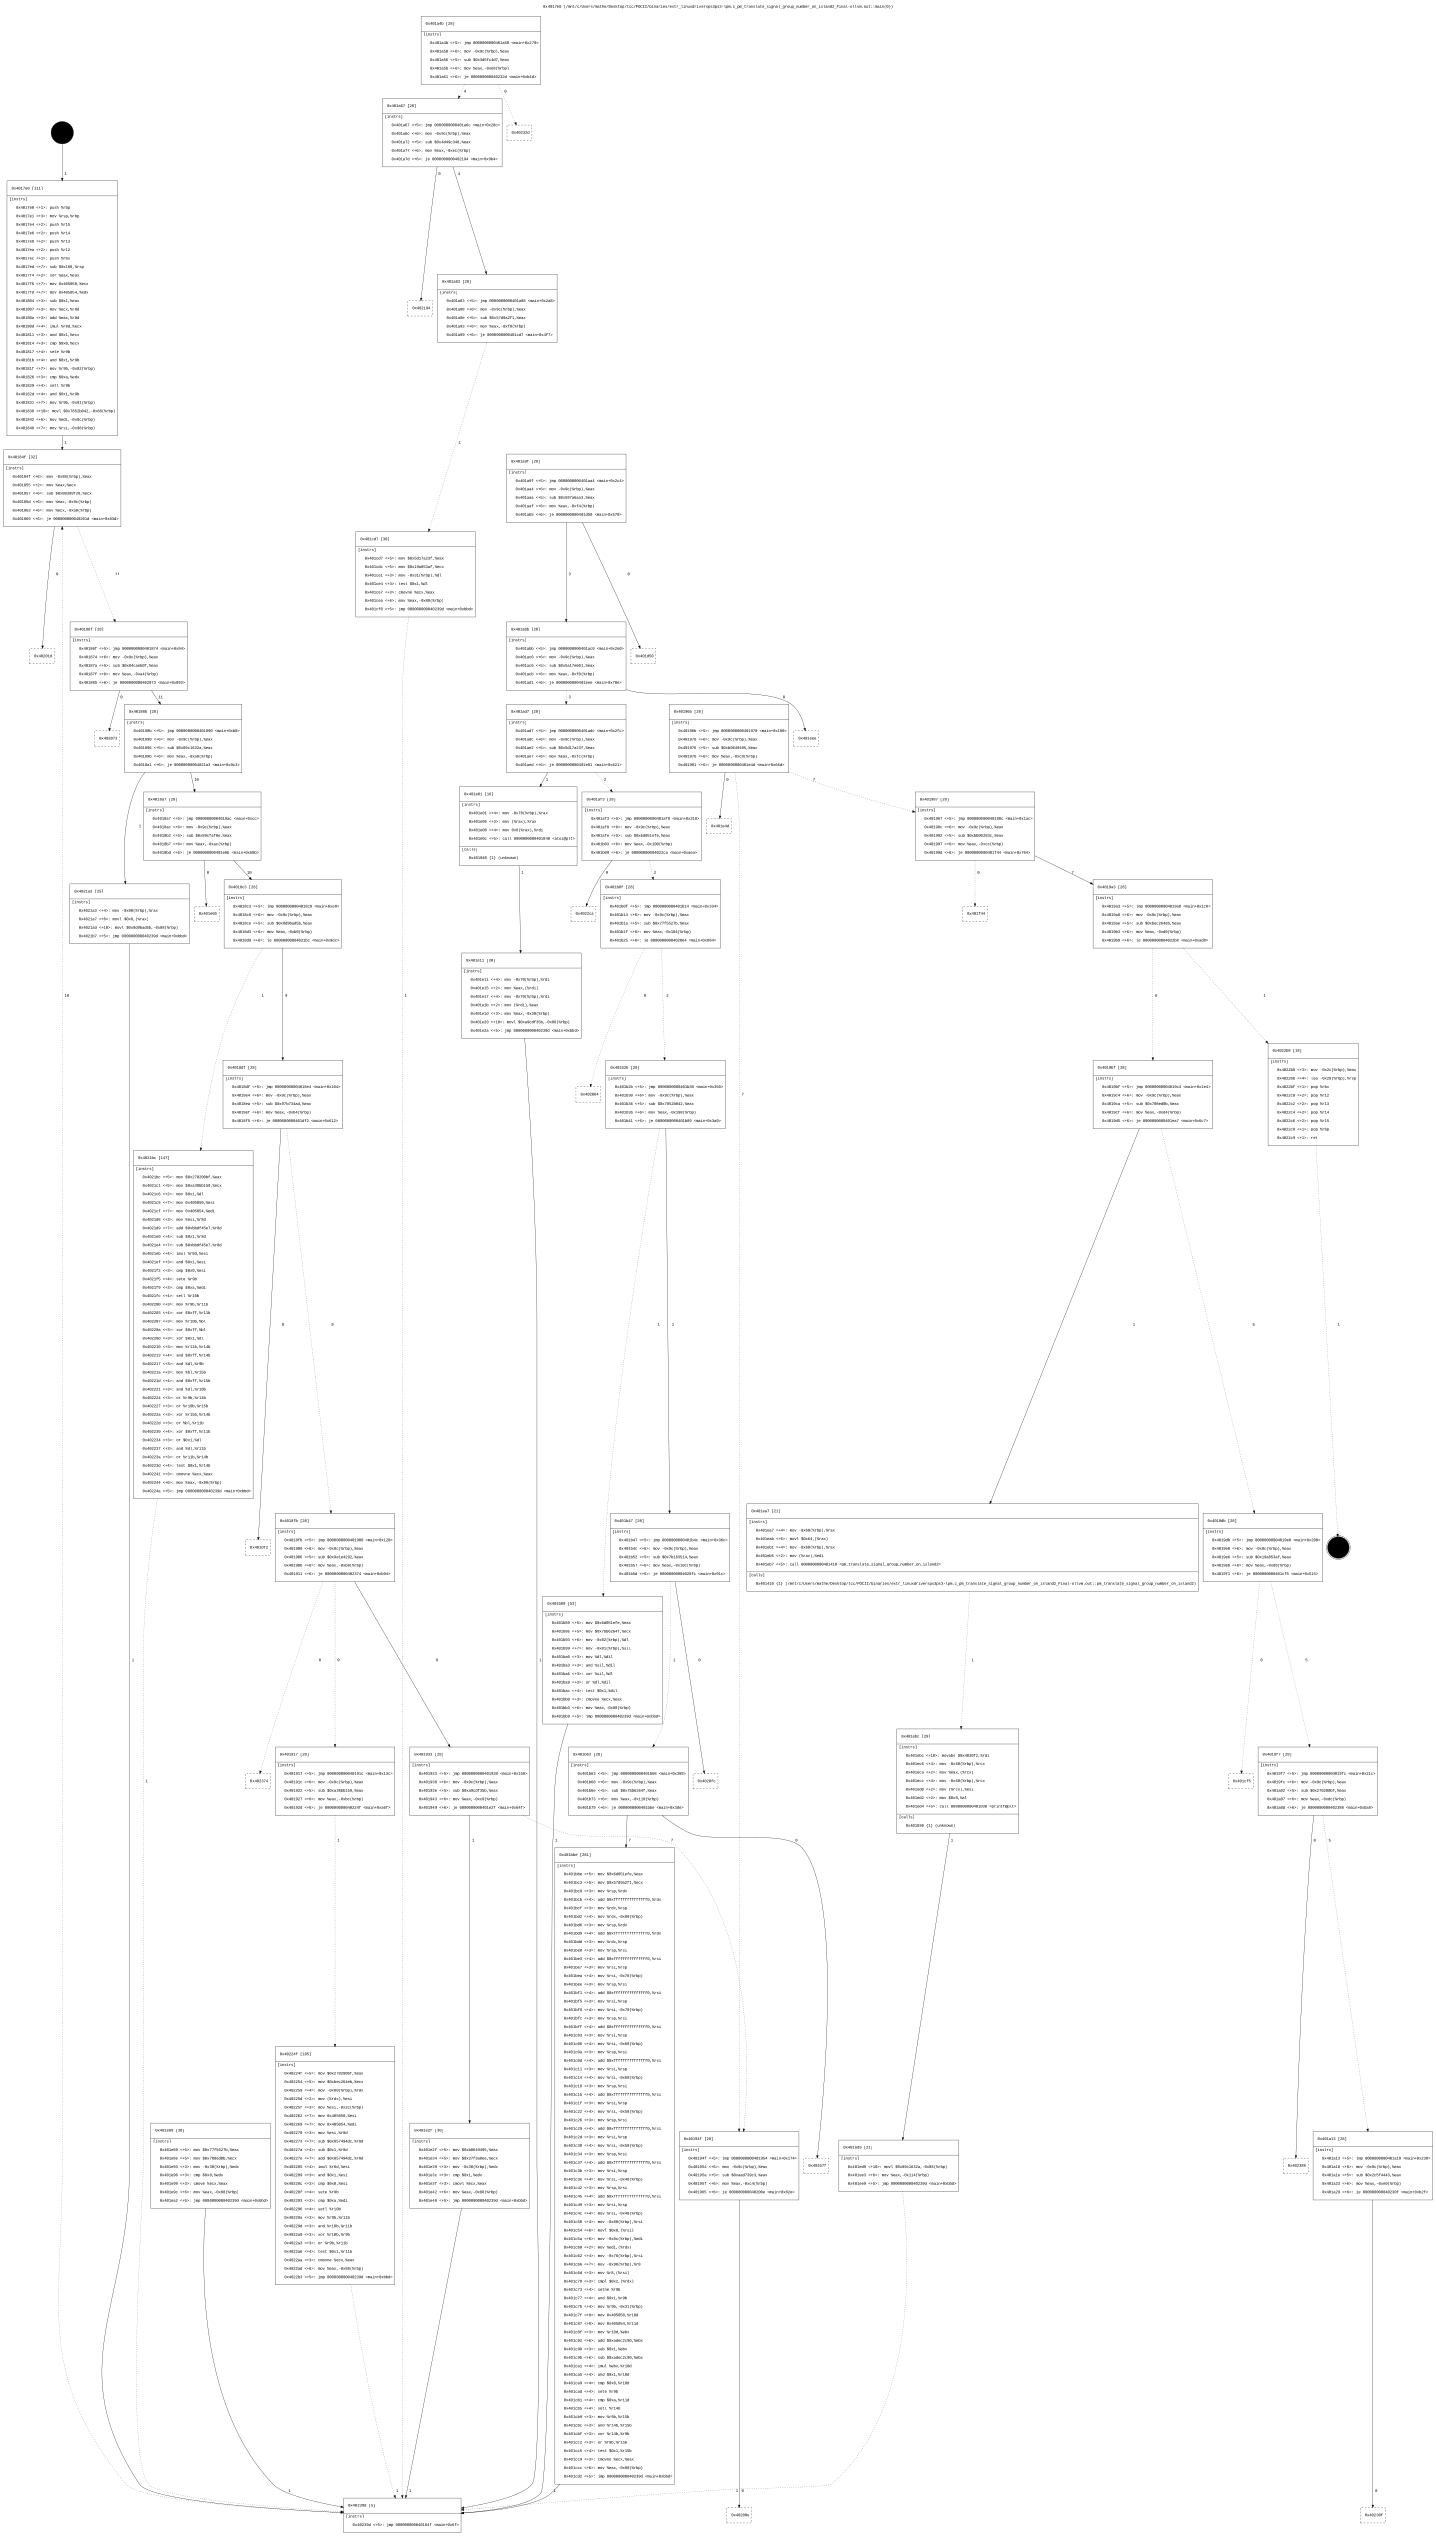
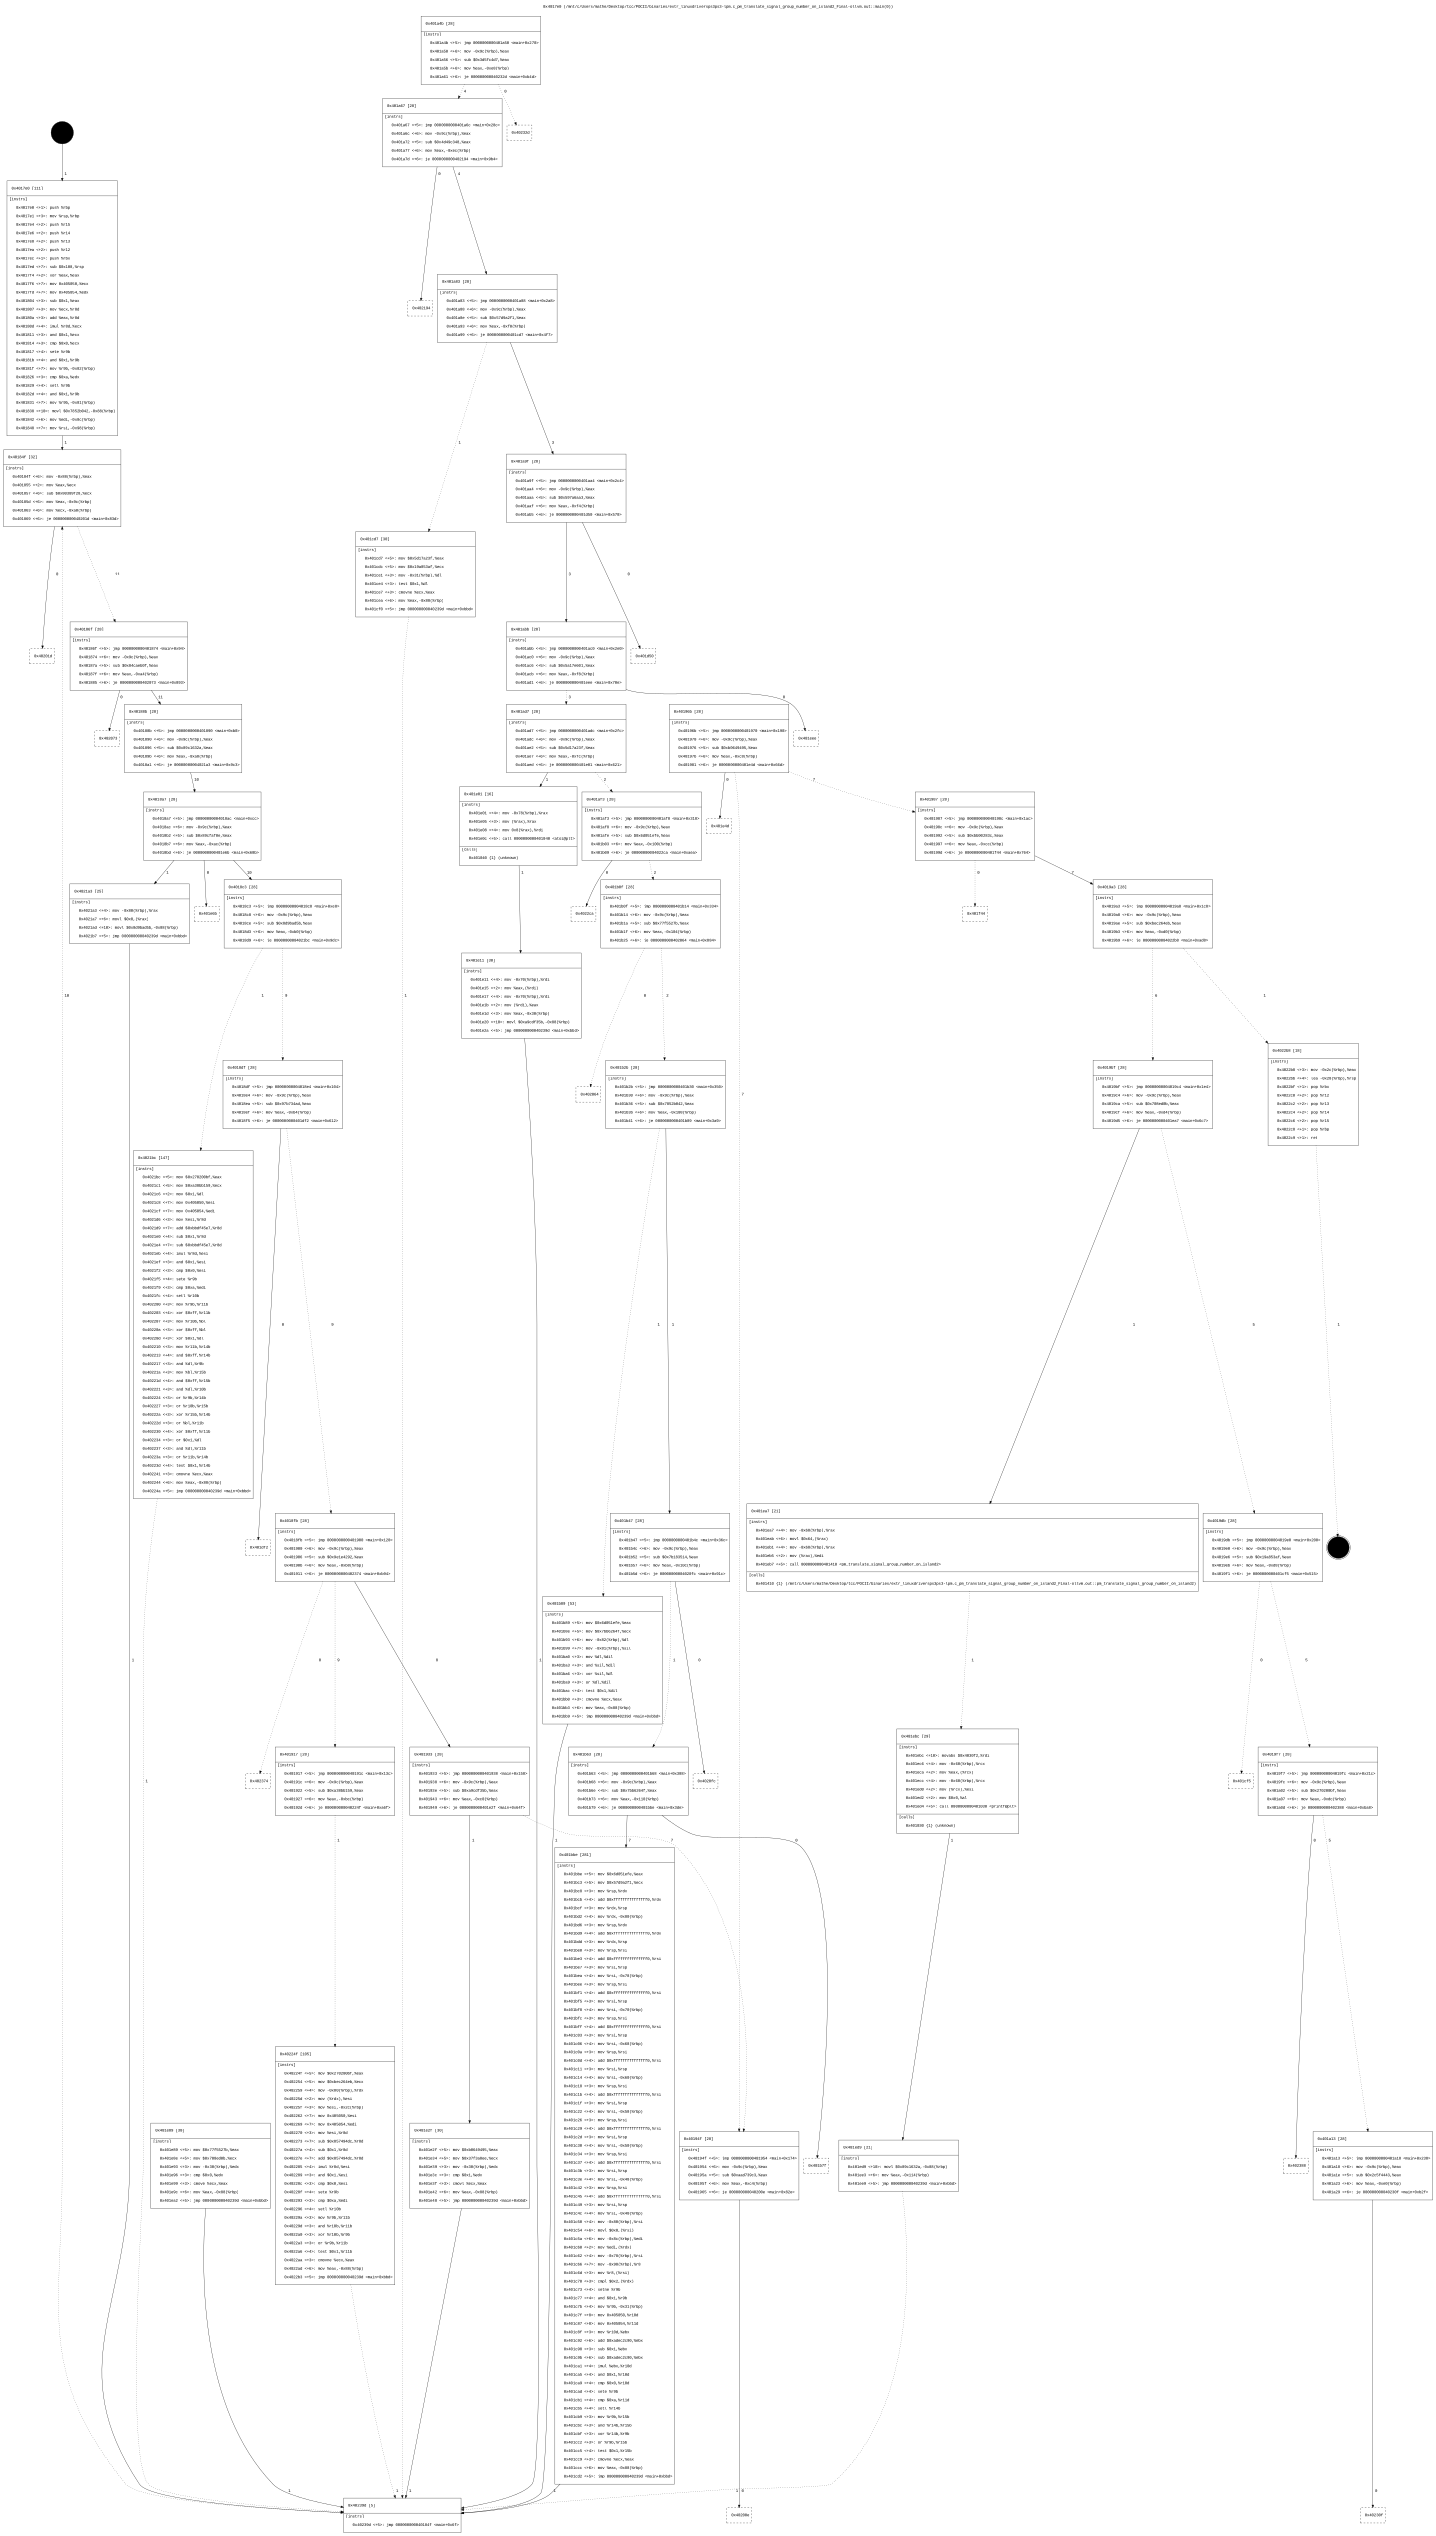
edge "0x401a83 [28]" -> "0x401a9f [28]": added, label "3"
edge "0x40188b [28]" -> "0x4021a3 [25]": now "0x4018a7 [28]" -> "0x4021a3 [25]"
edge "0x4018c3 [28]" -> "0x4018df [28]": style solid -> dotted
